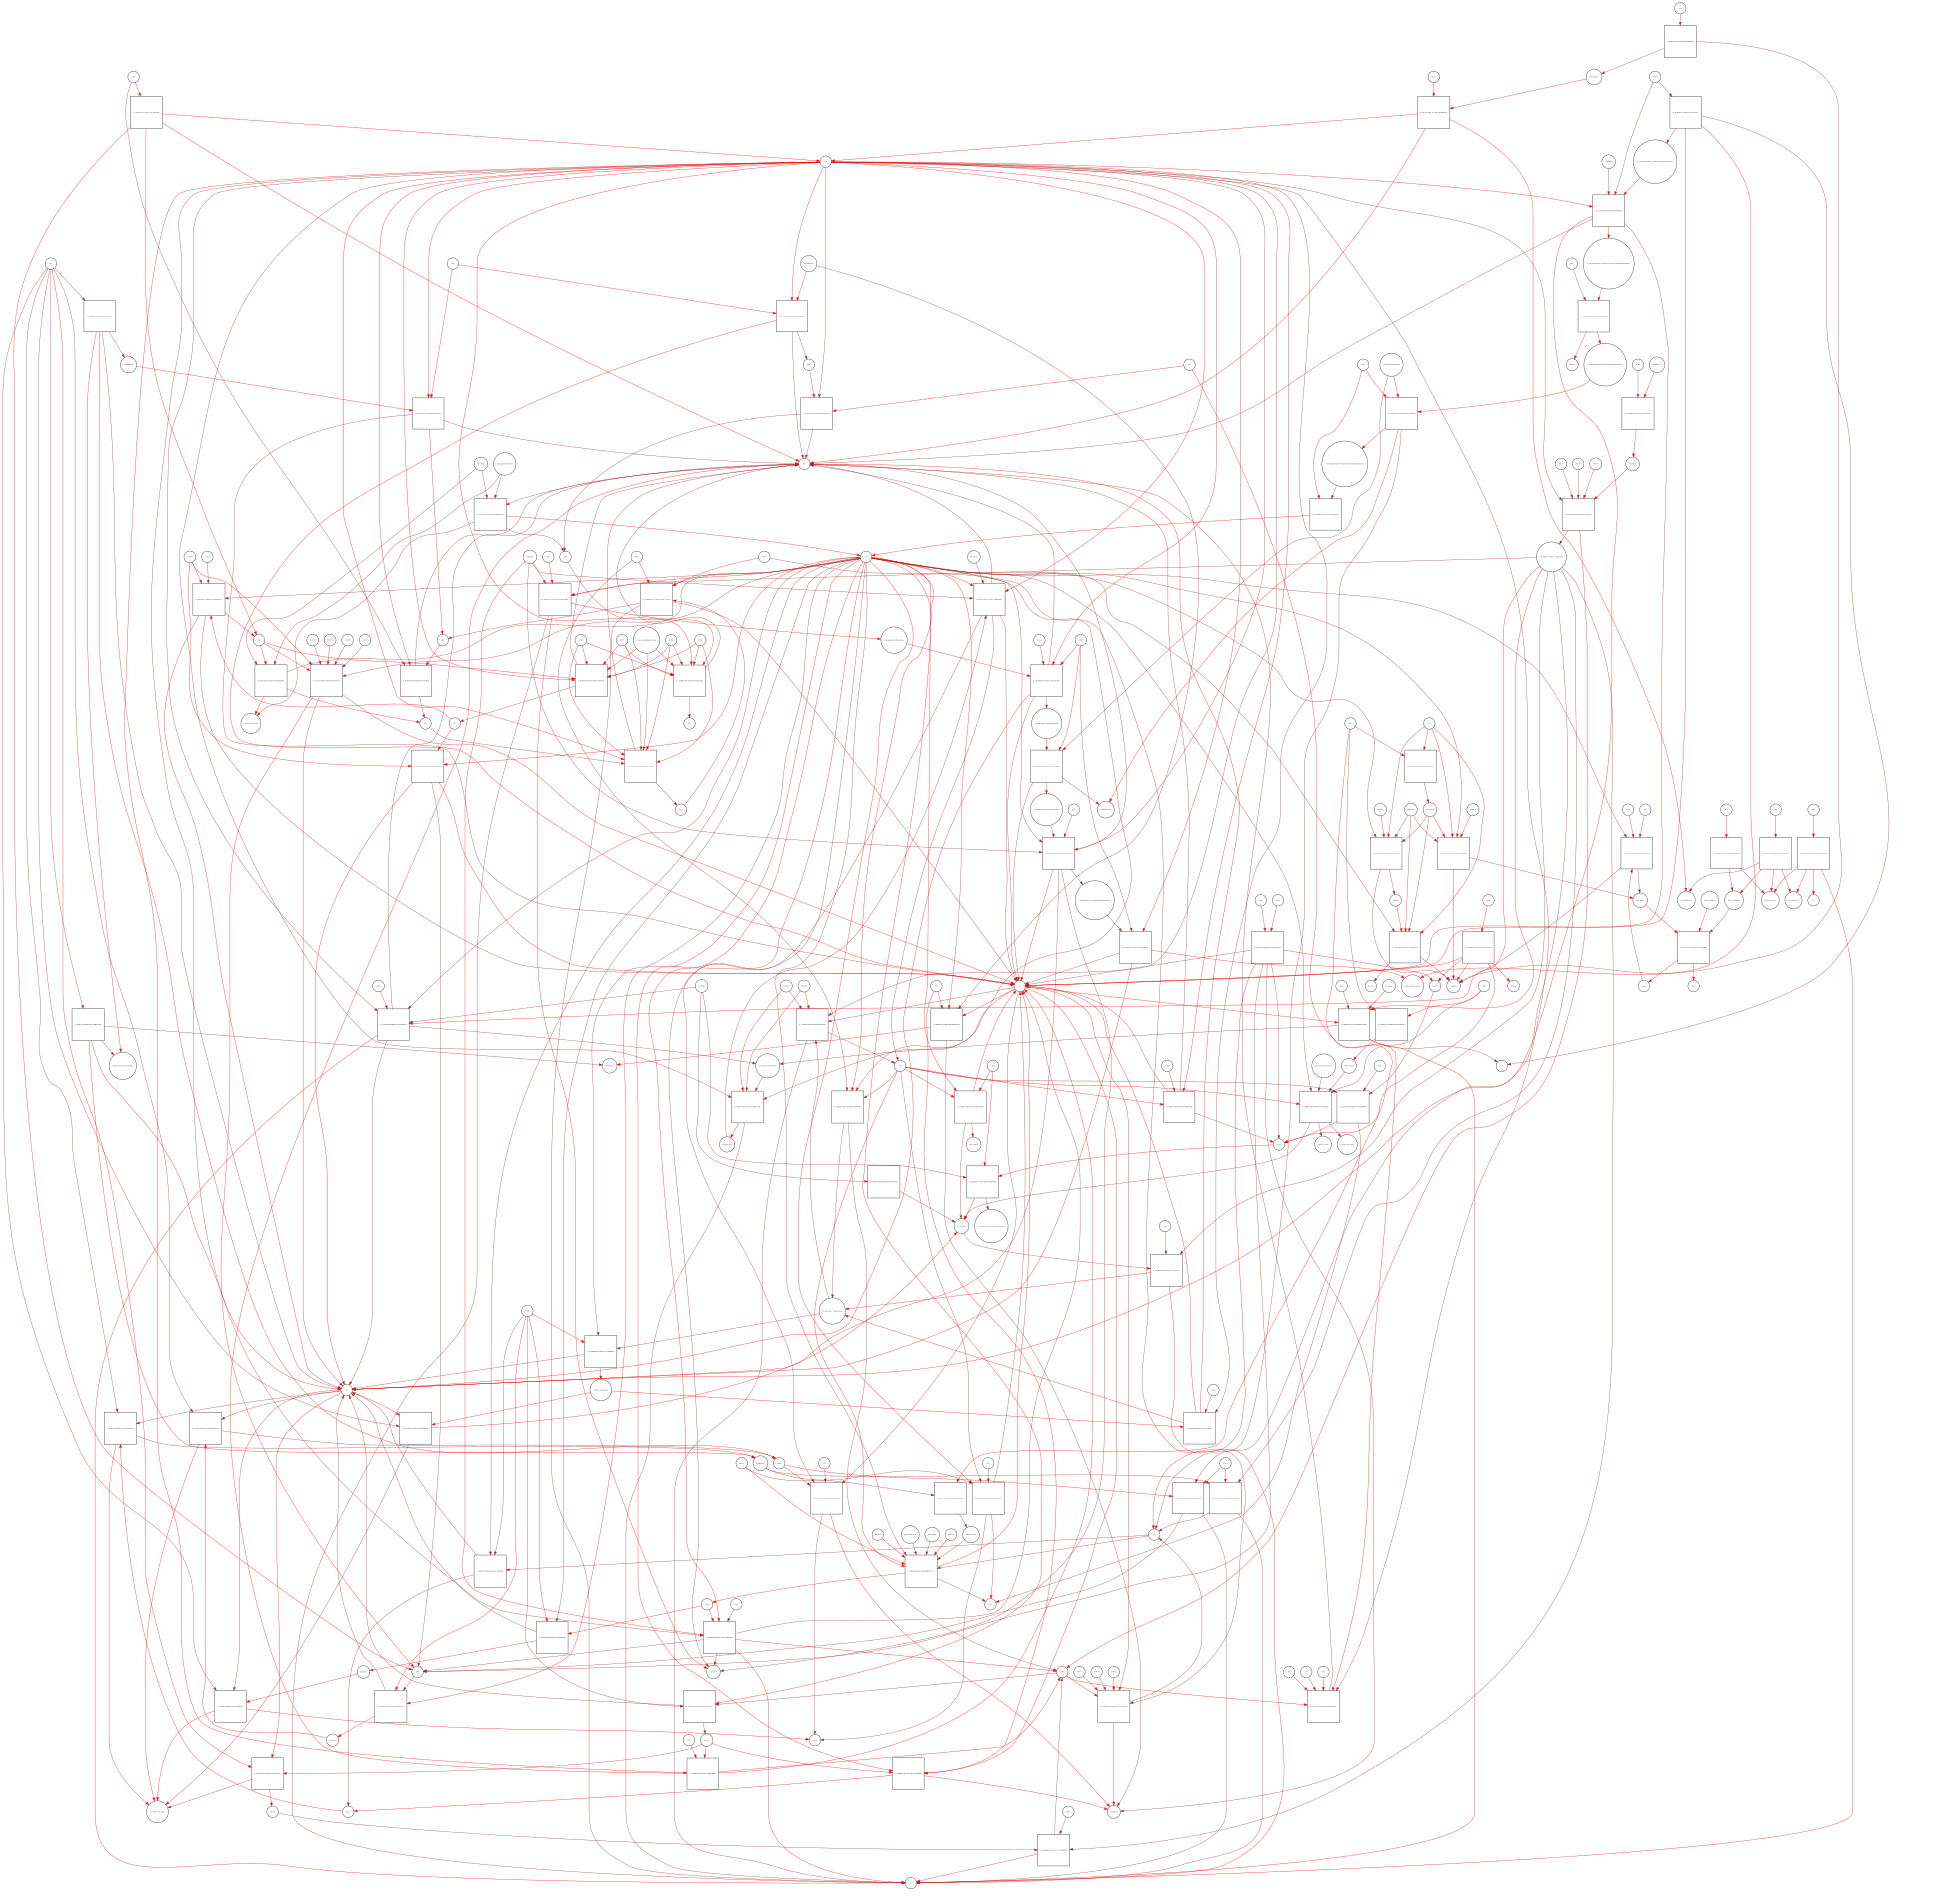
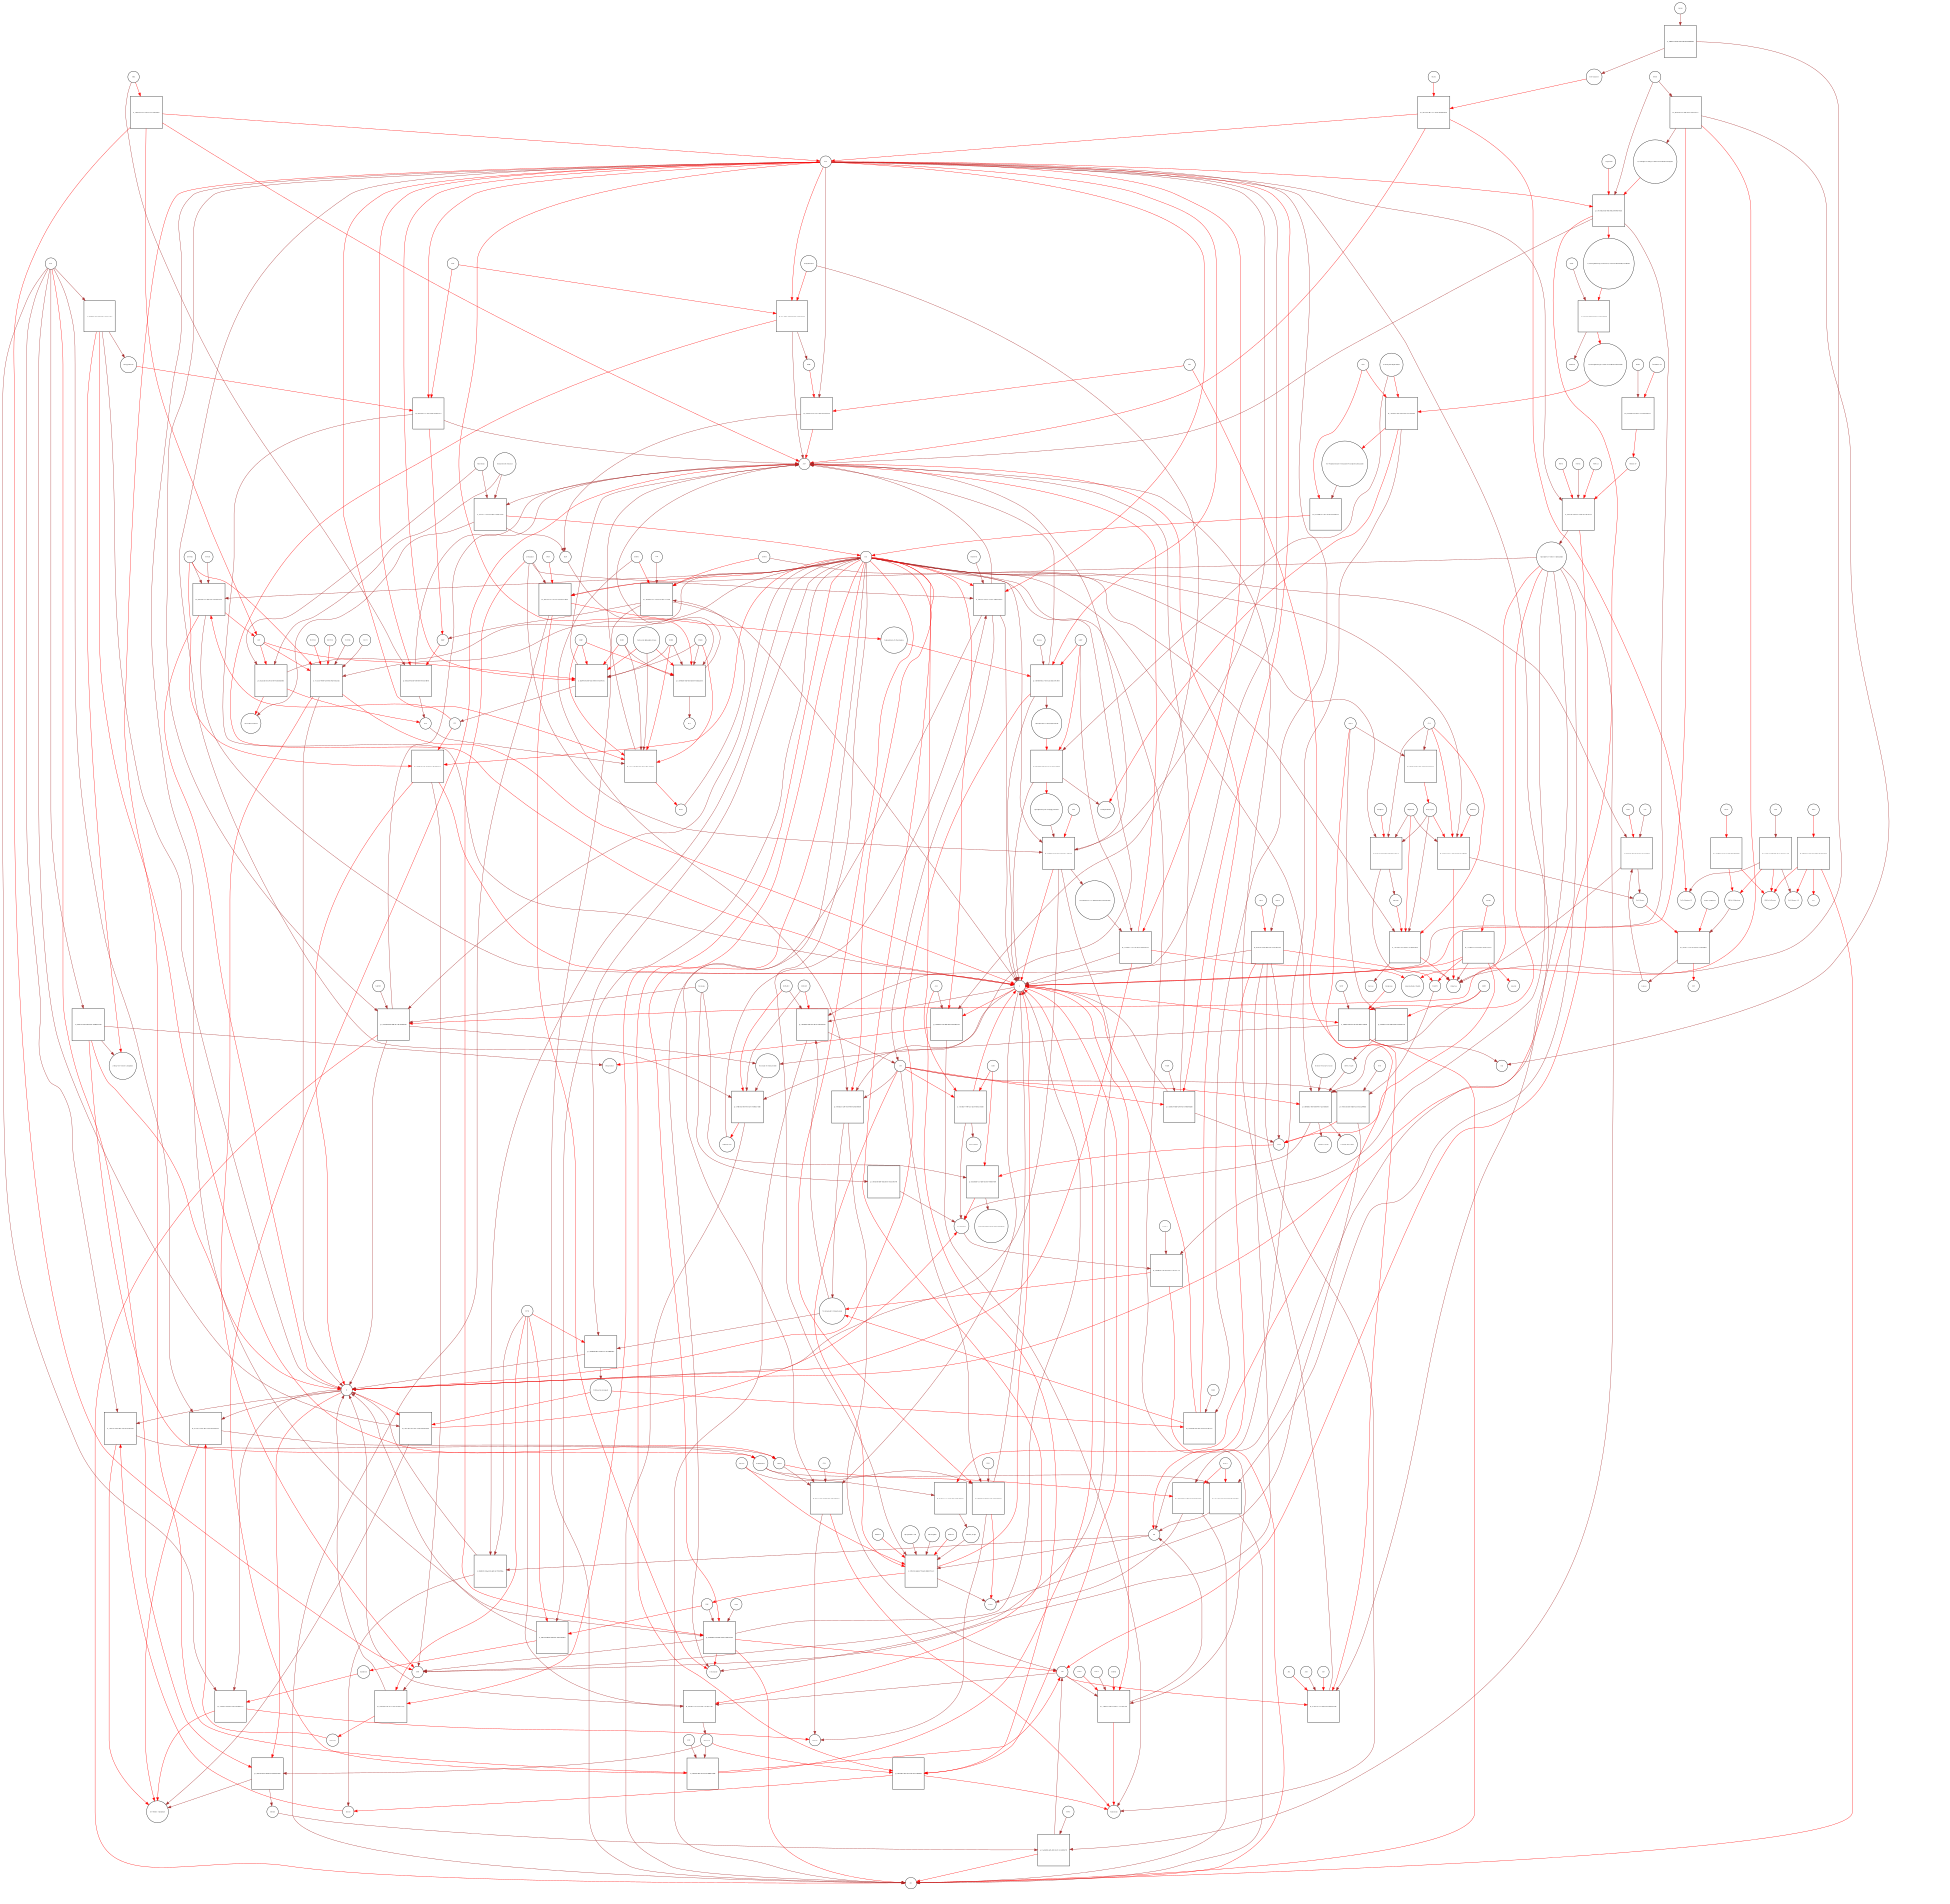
node "ITPA": added
edge "pr_332af962-77c3-478e-b5c4-c4d815b6ca2f" -> "ADP": added
